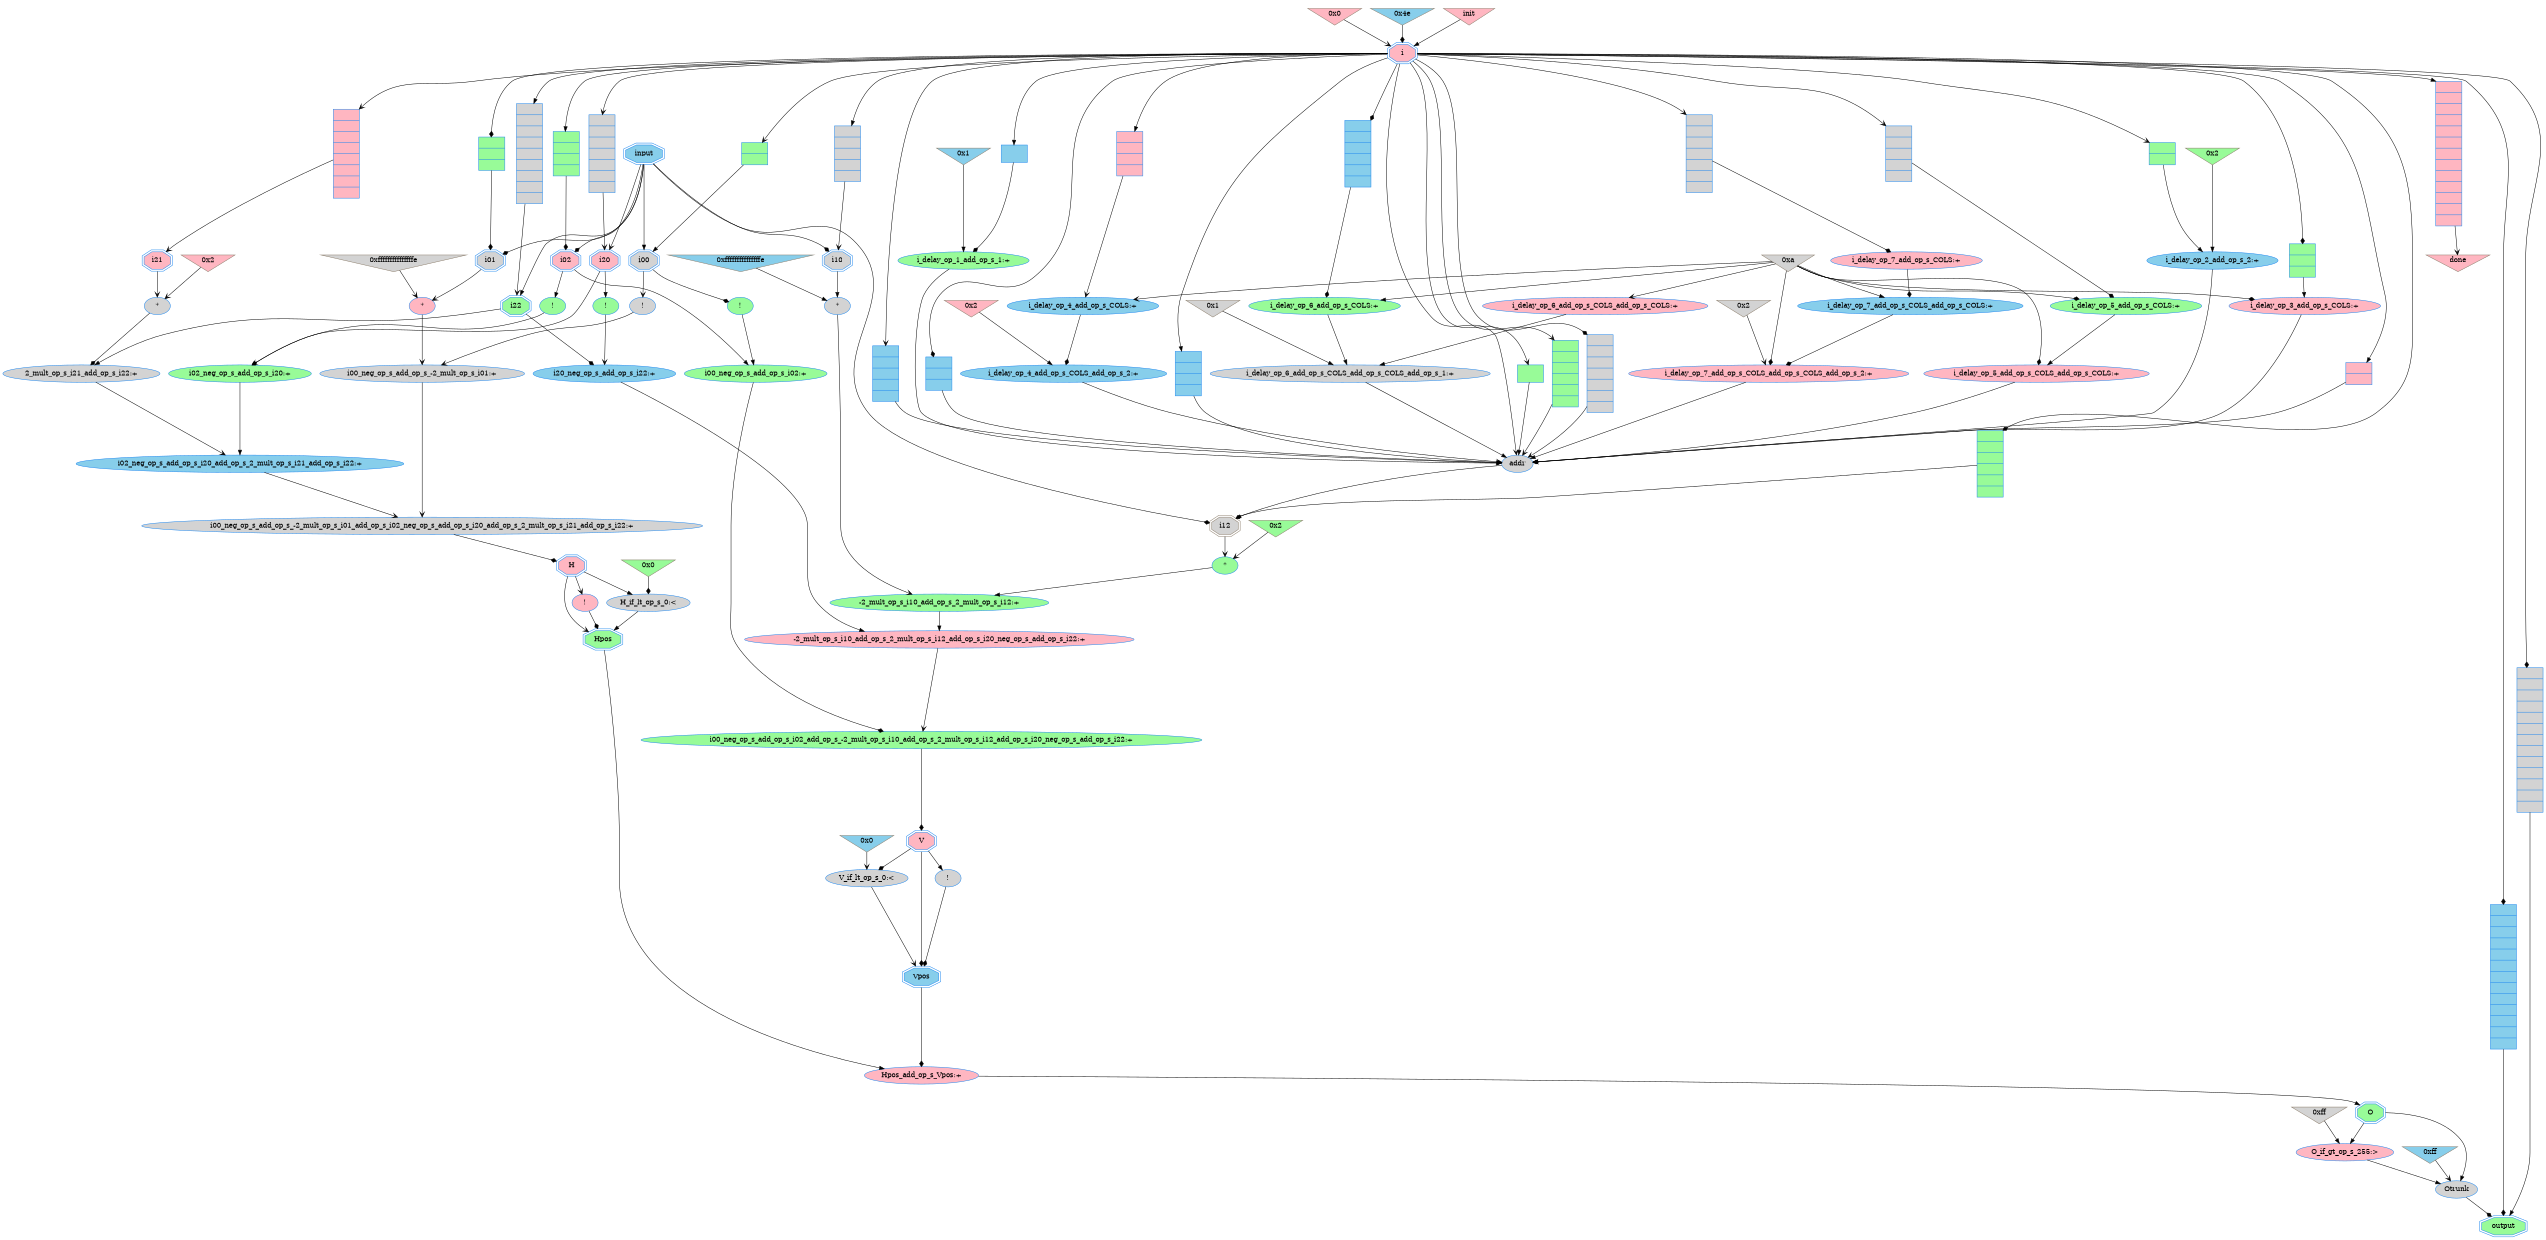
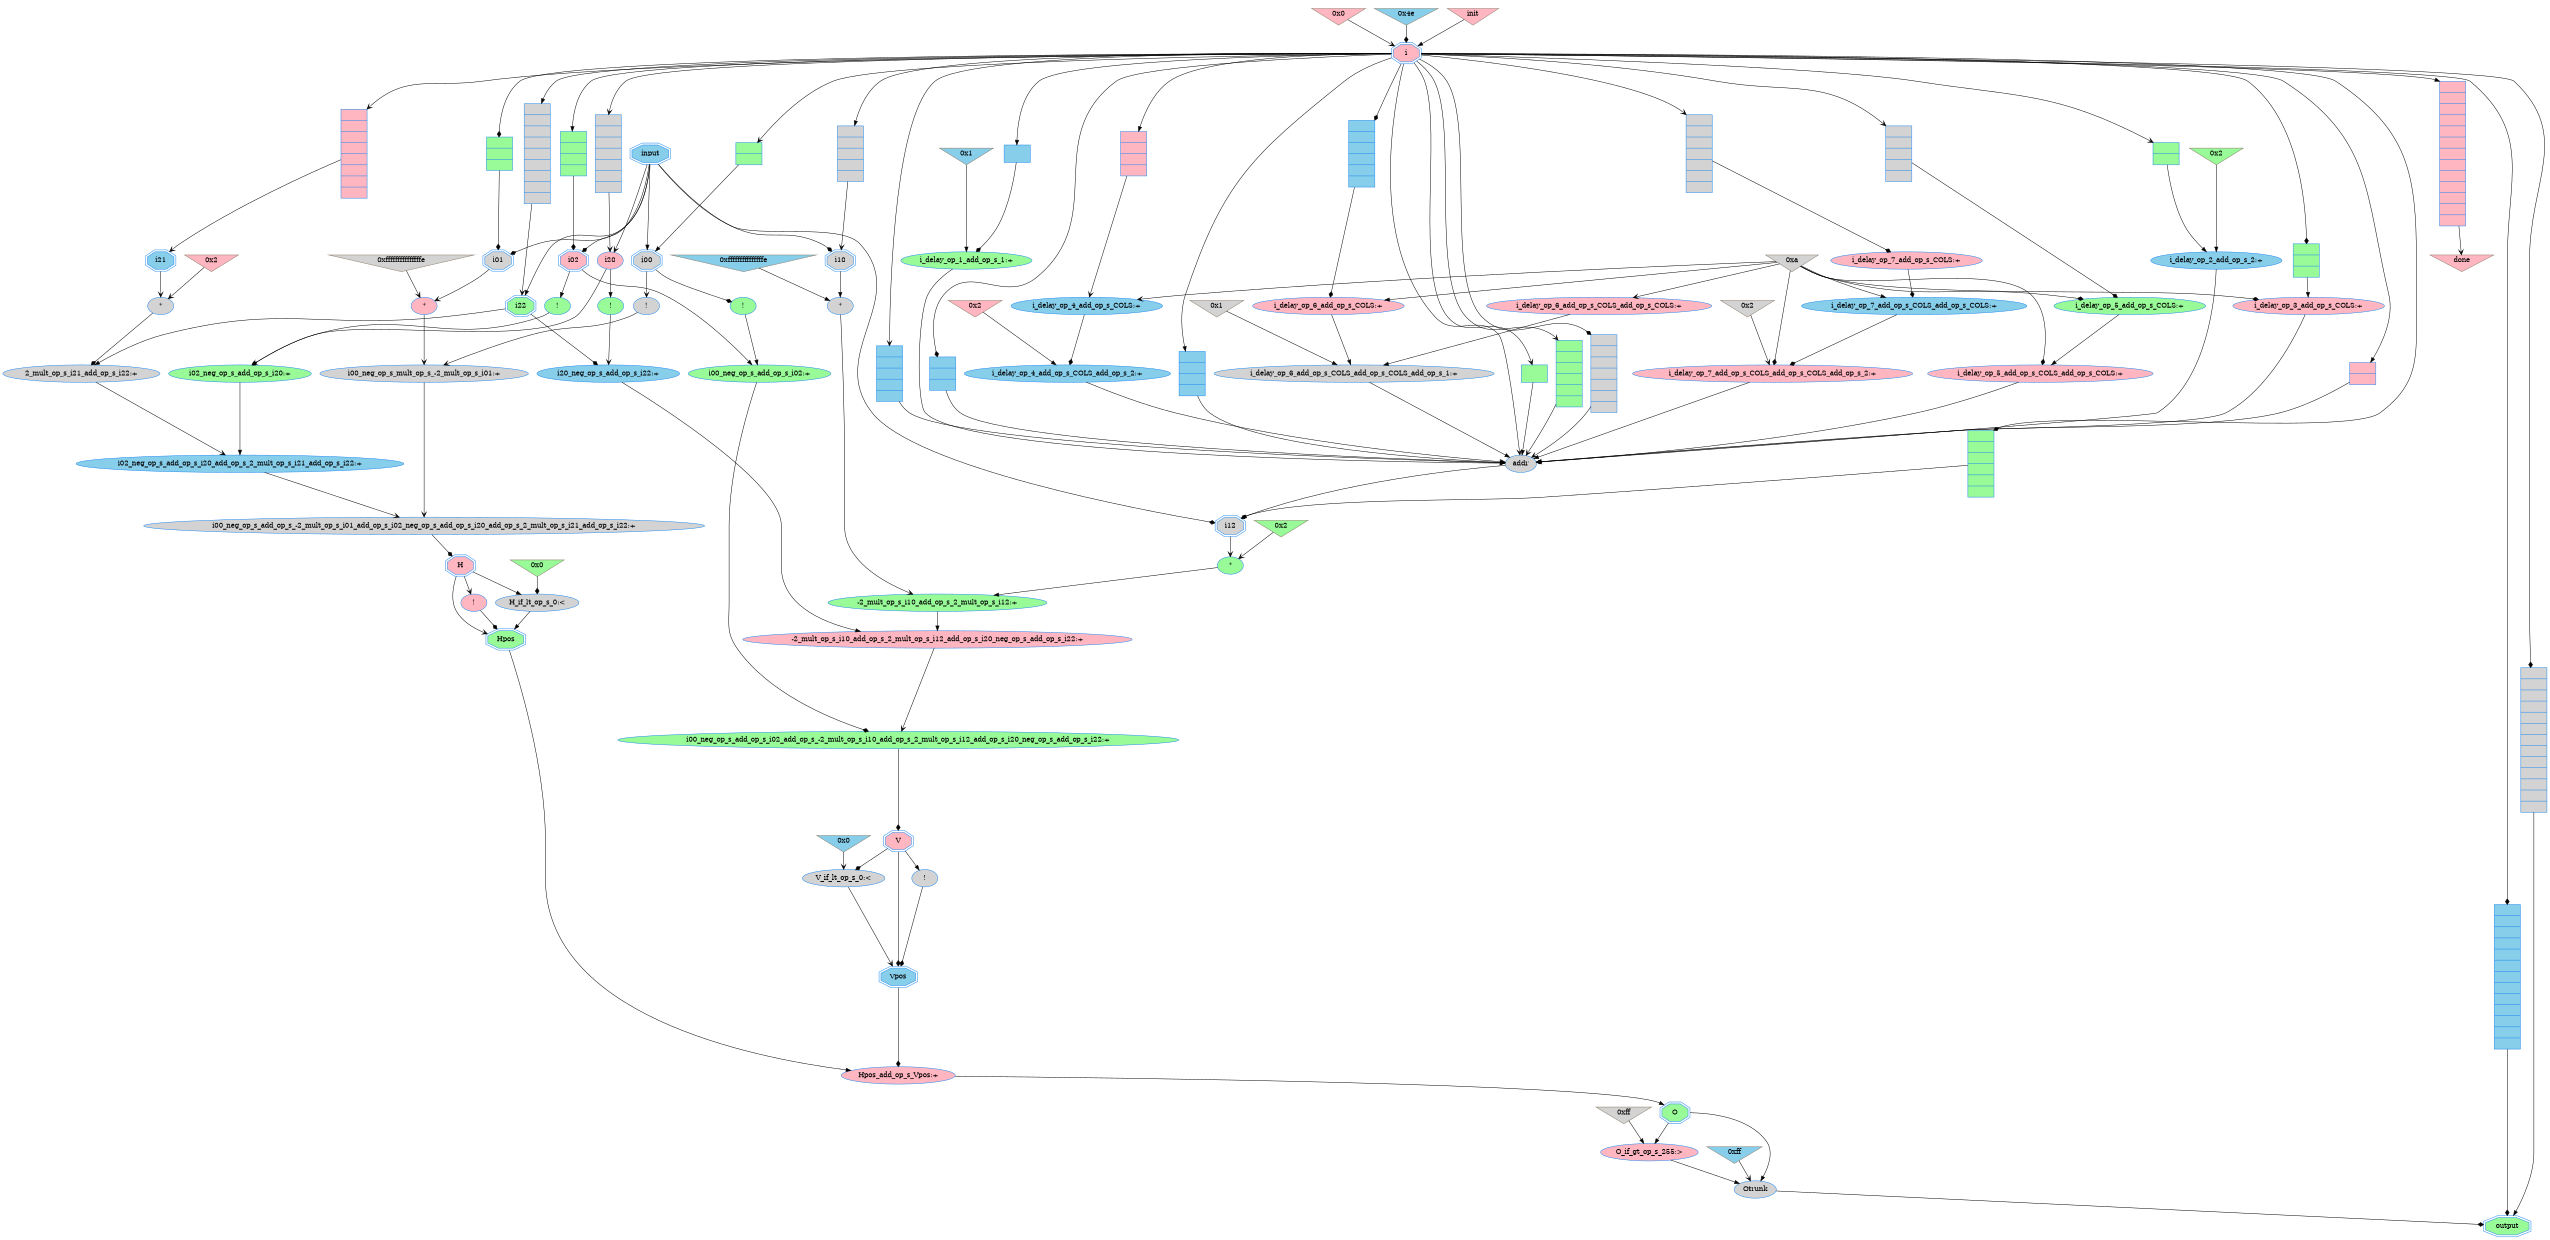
node "i21": fillcolor lightpink -> skyblue
node "i20": shape doubleoctagon -> ellipse
node "i_delay_op_6_add_op_s_COLS:+": fillcolor palegreen -> lightpink
node "i00_neg_op_s_add_op_s_-2_mult_op_s_i01:+": label "i00_neg_op_s_add_op_s_-2_mult_op_s_i01:+" -> "i00_neg_op_s_mult_op_s_-2_mult_op_s_i01:+"
node "i12": color bisque4 -> dodgerblue2
